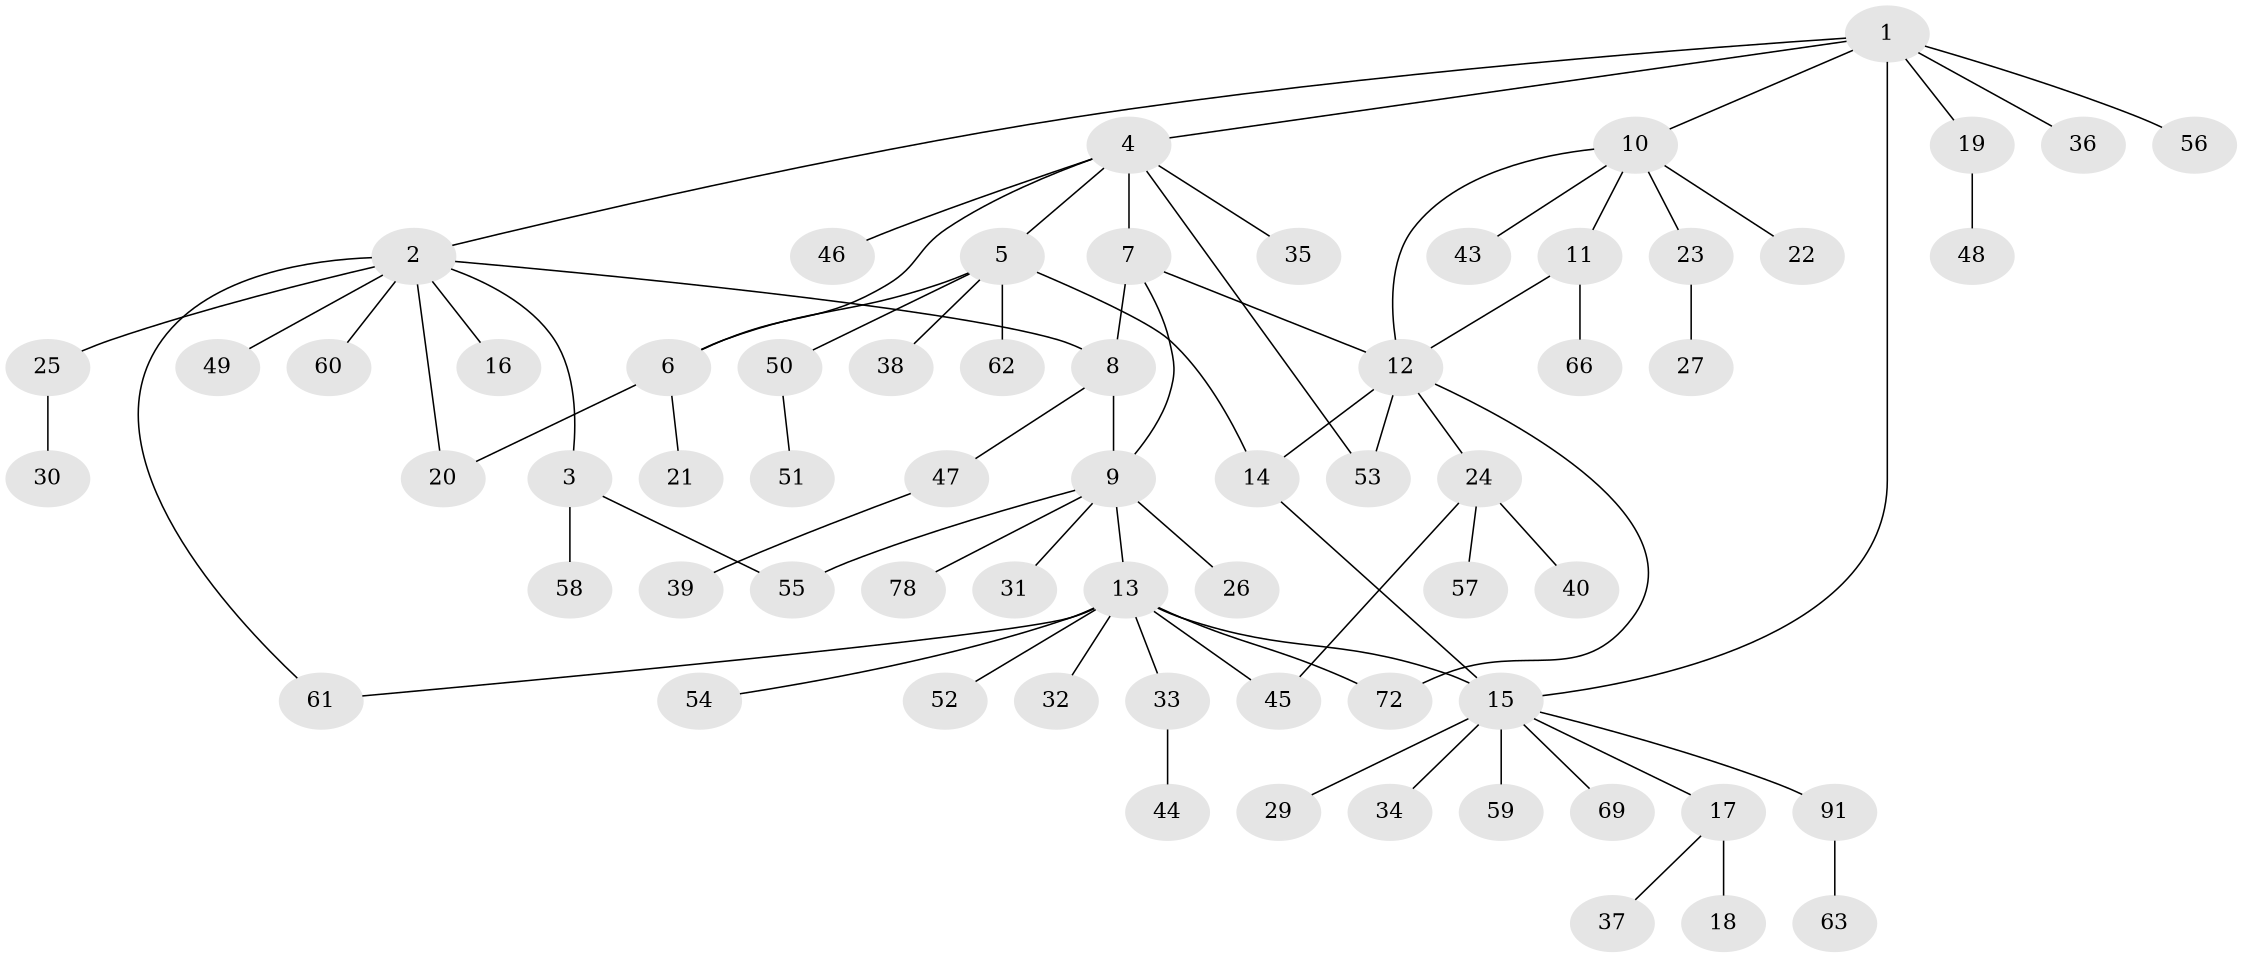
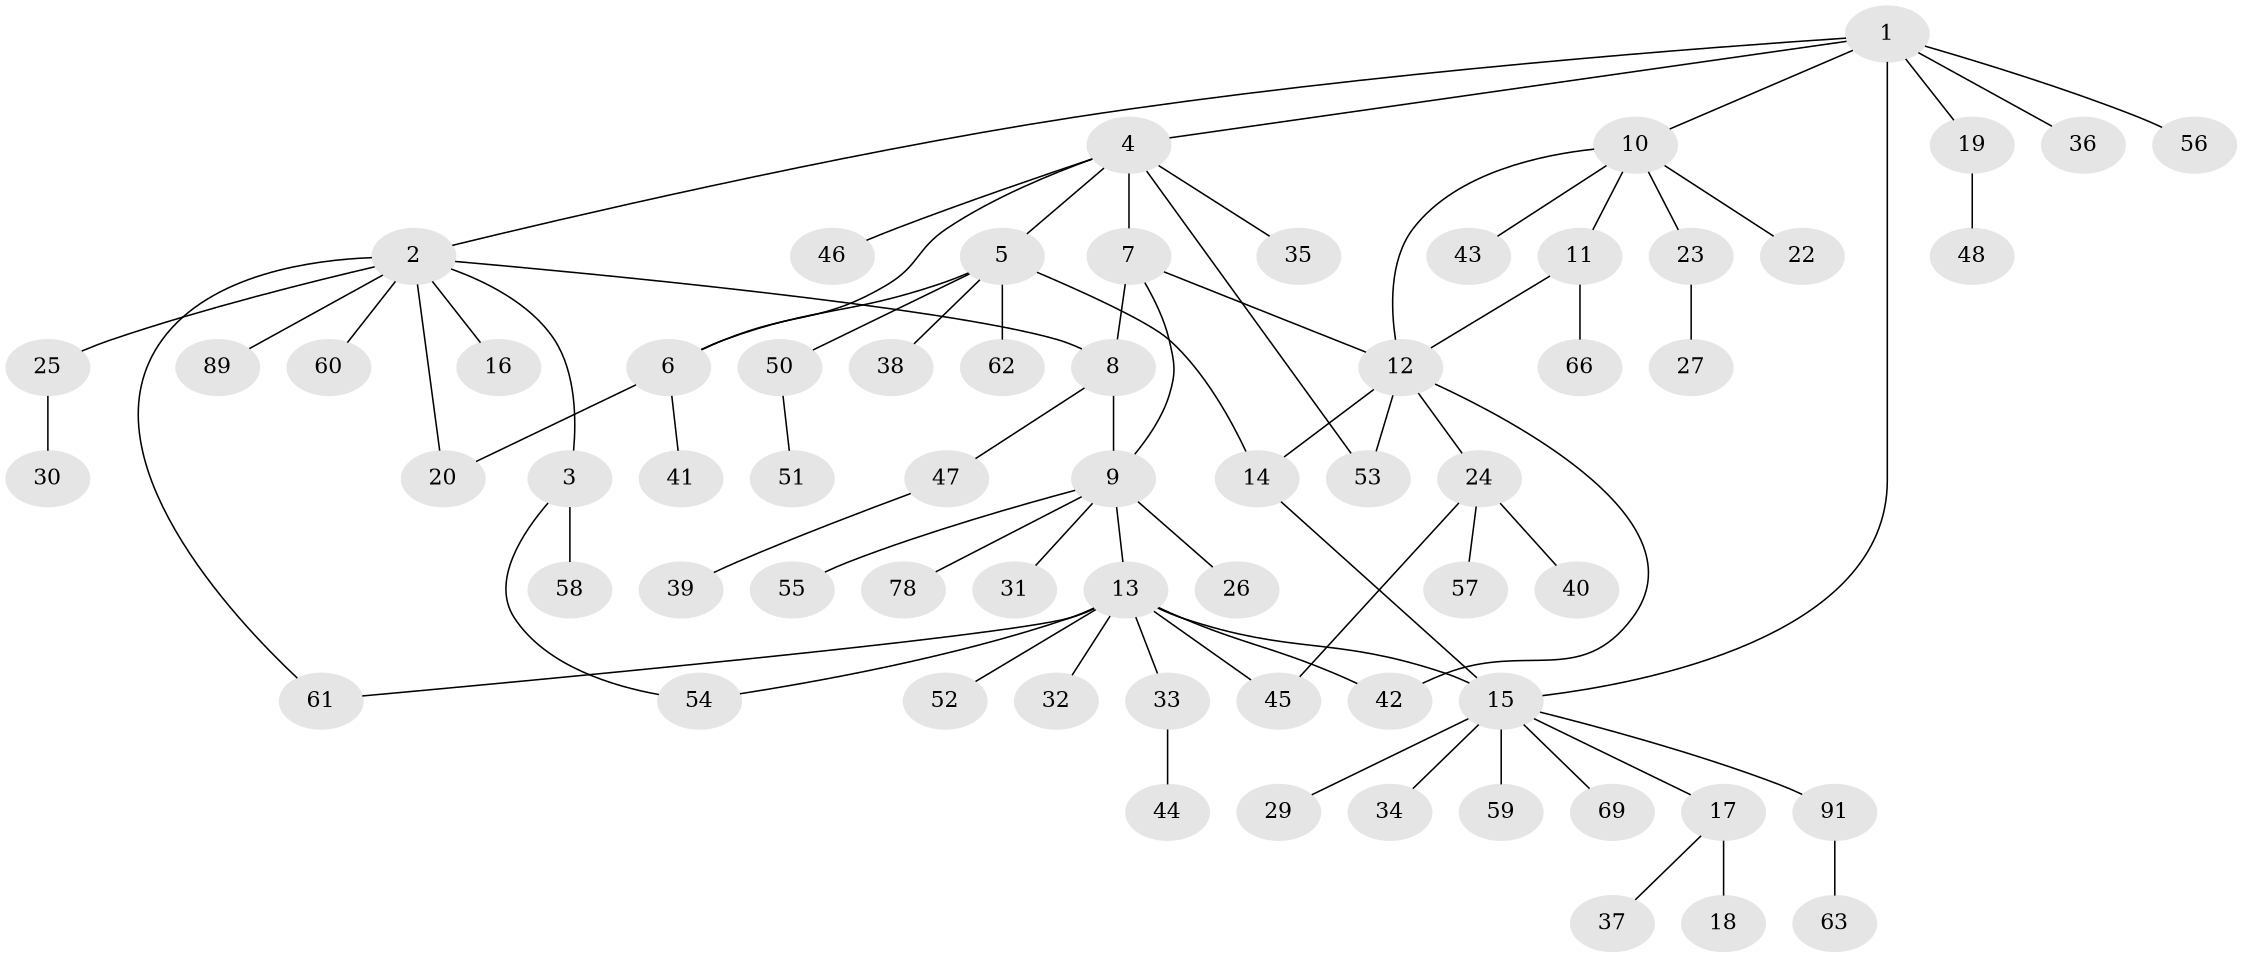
node "49": label "49" -> "89"
node "21": label "21" -> "41"
edge "3" -- "55": now "3" -- "54"
node "72": label "72" -> "42"
